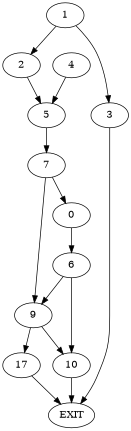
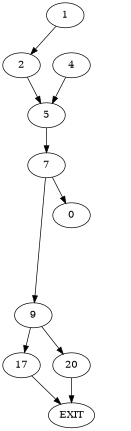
node "3": removed
node "6": removed
node "10": label "10" -> "20"
